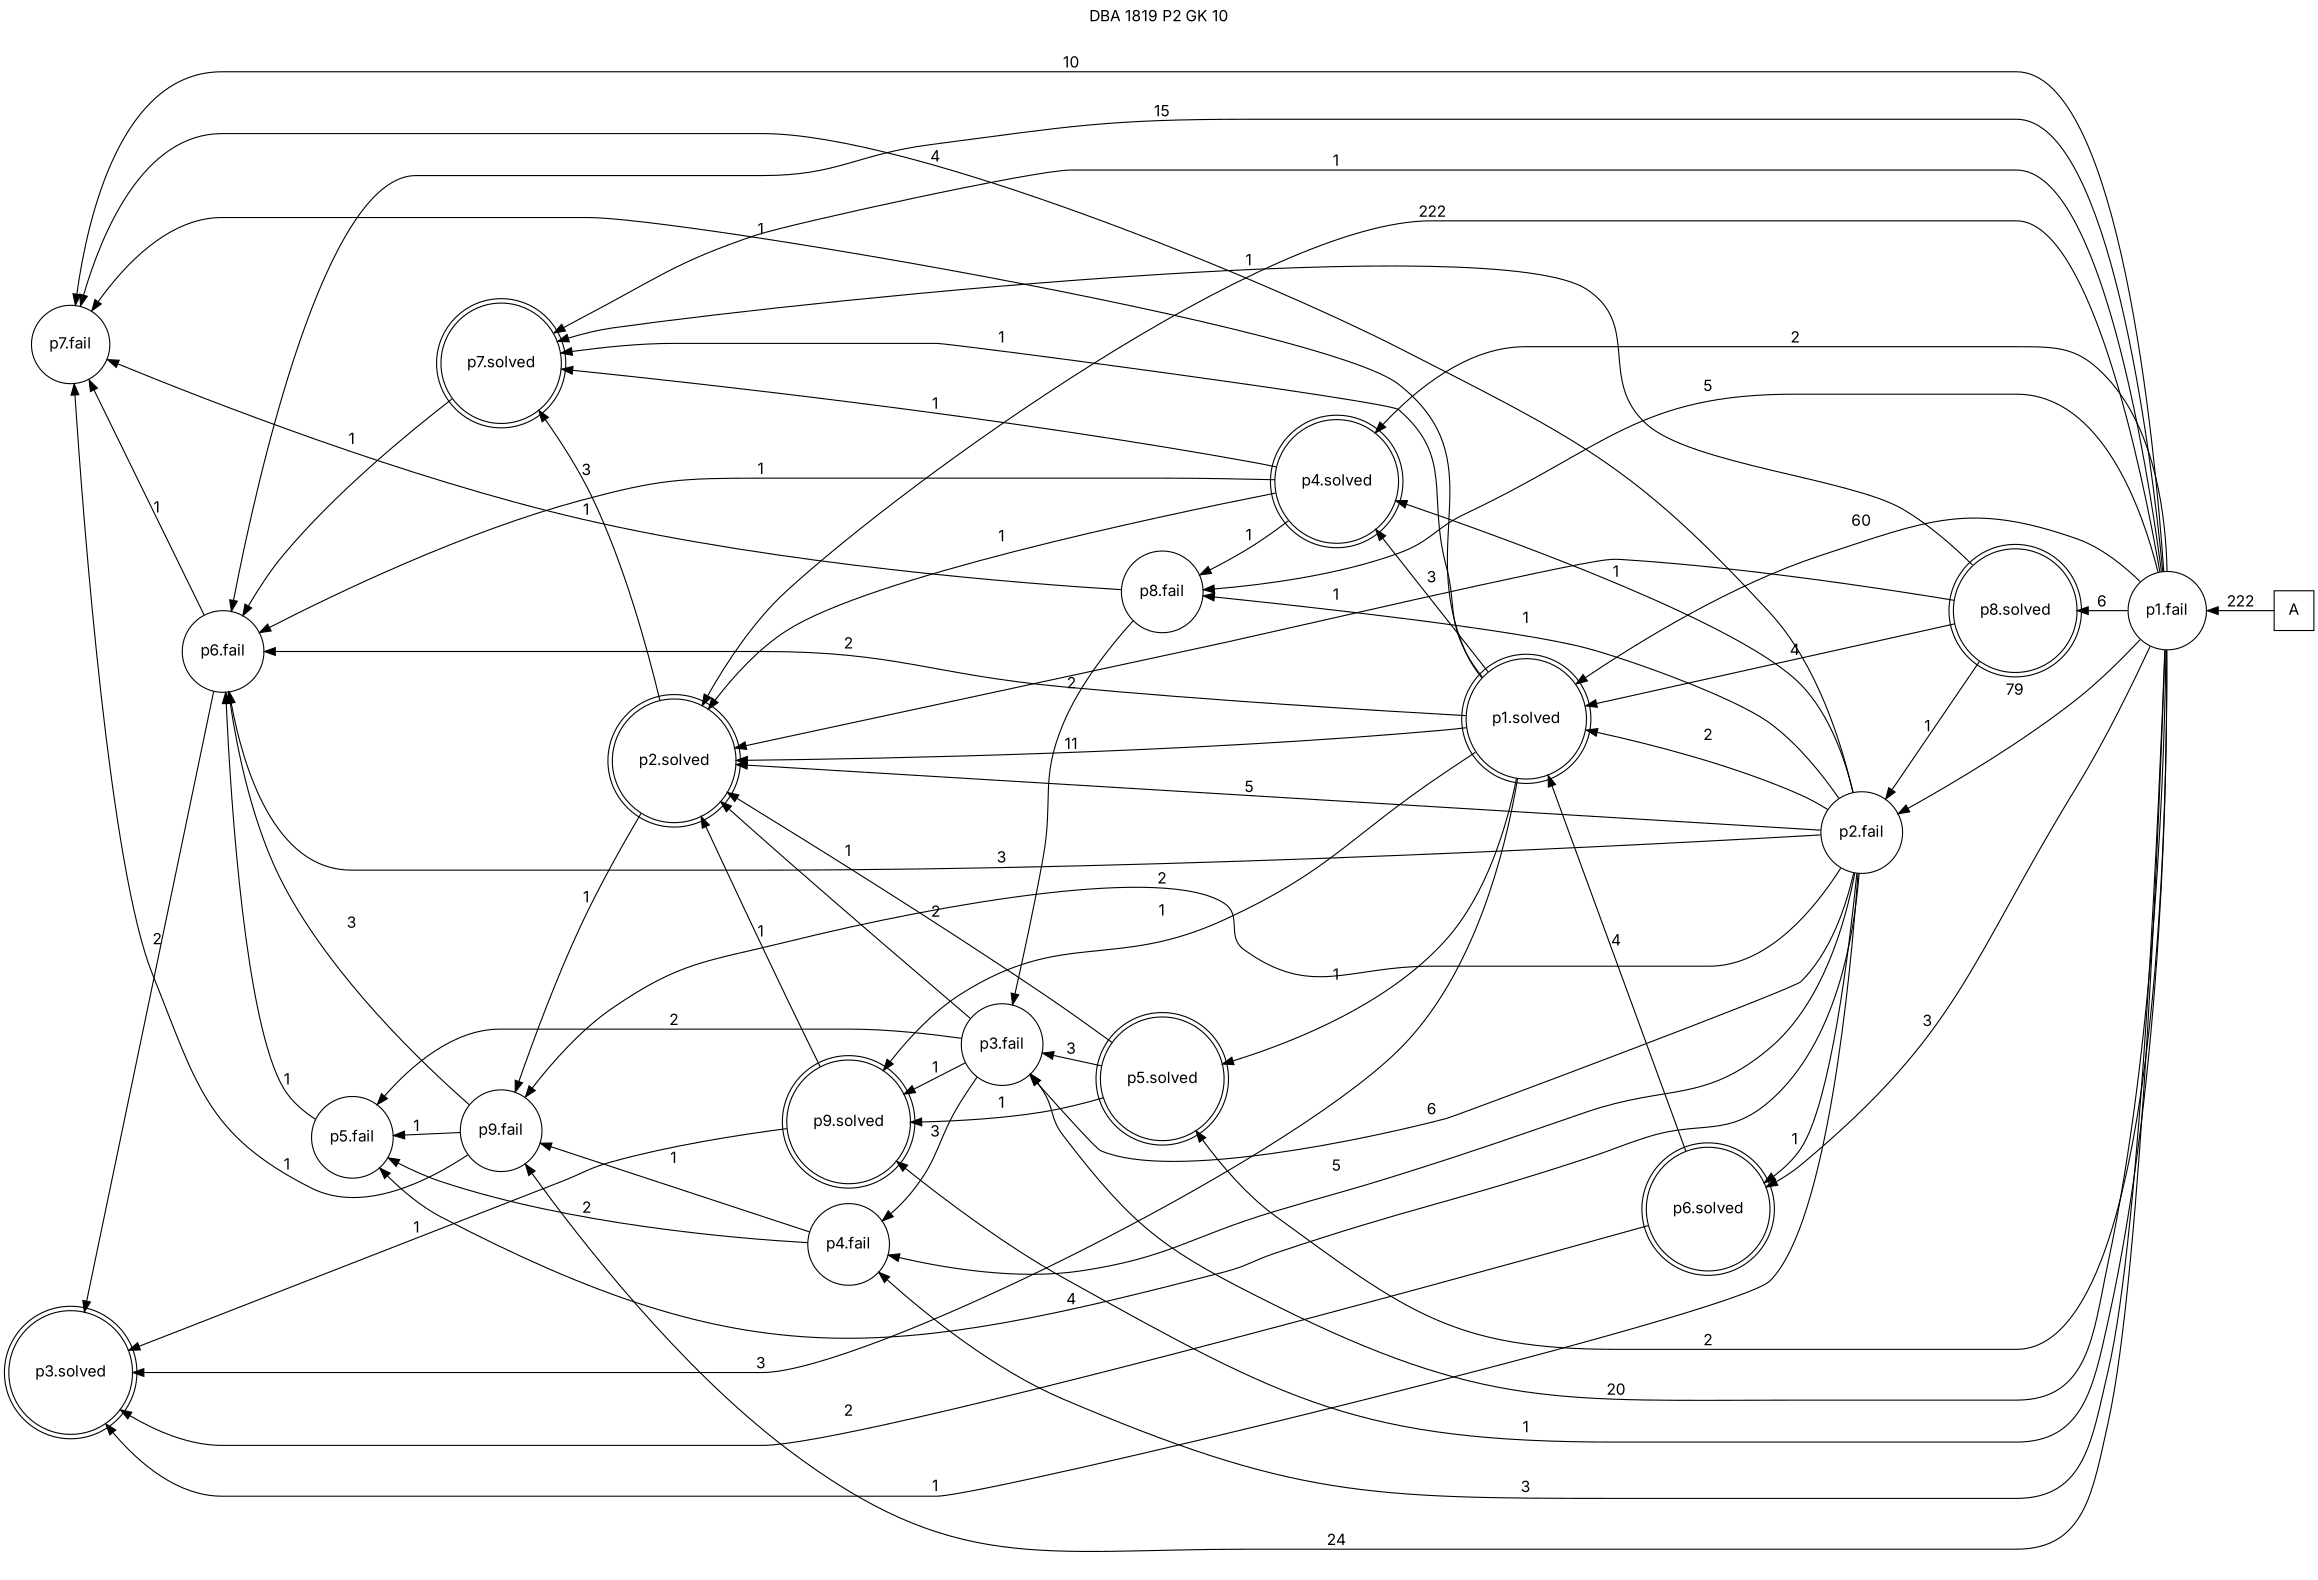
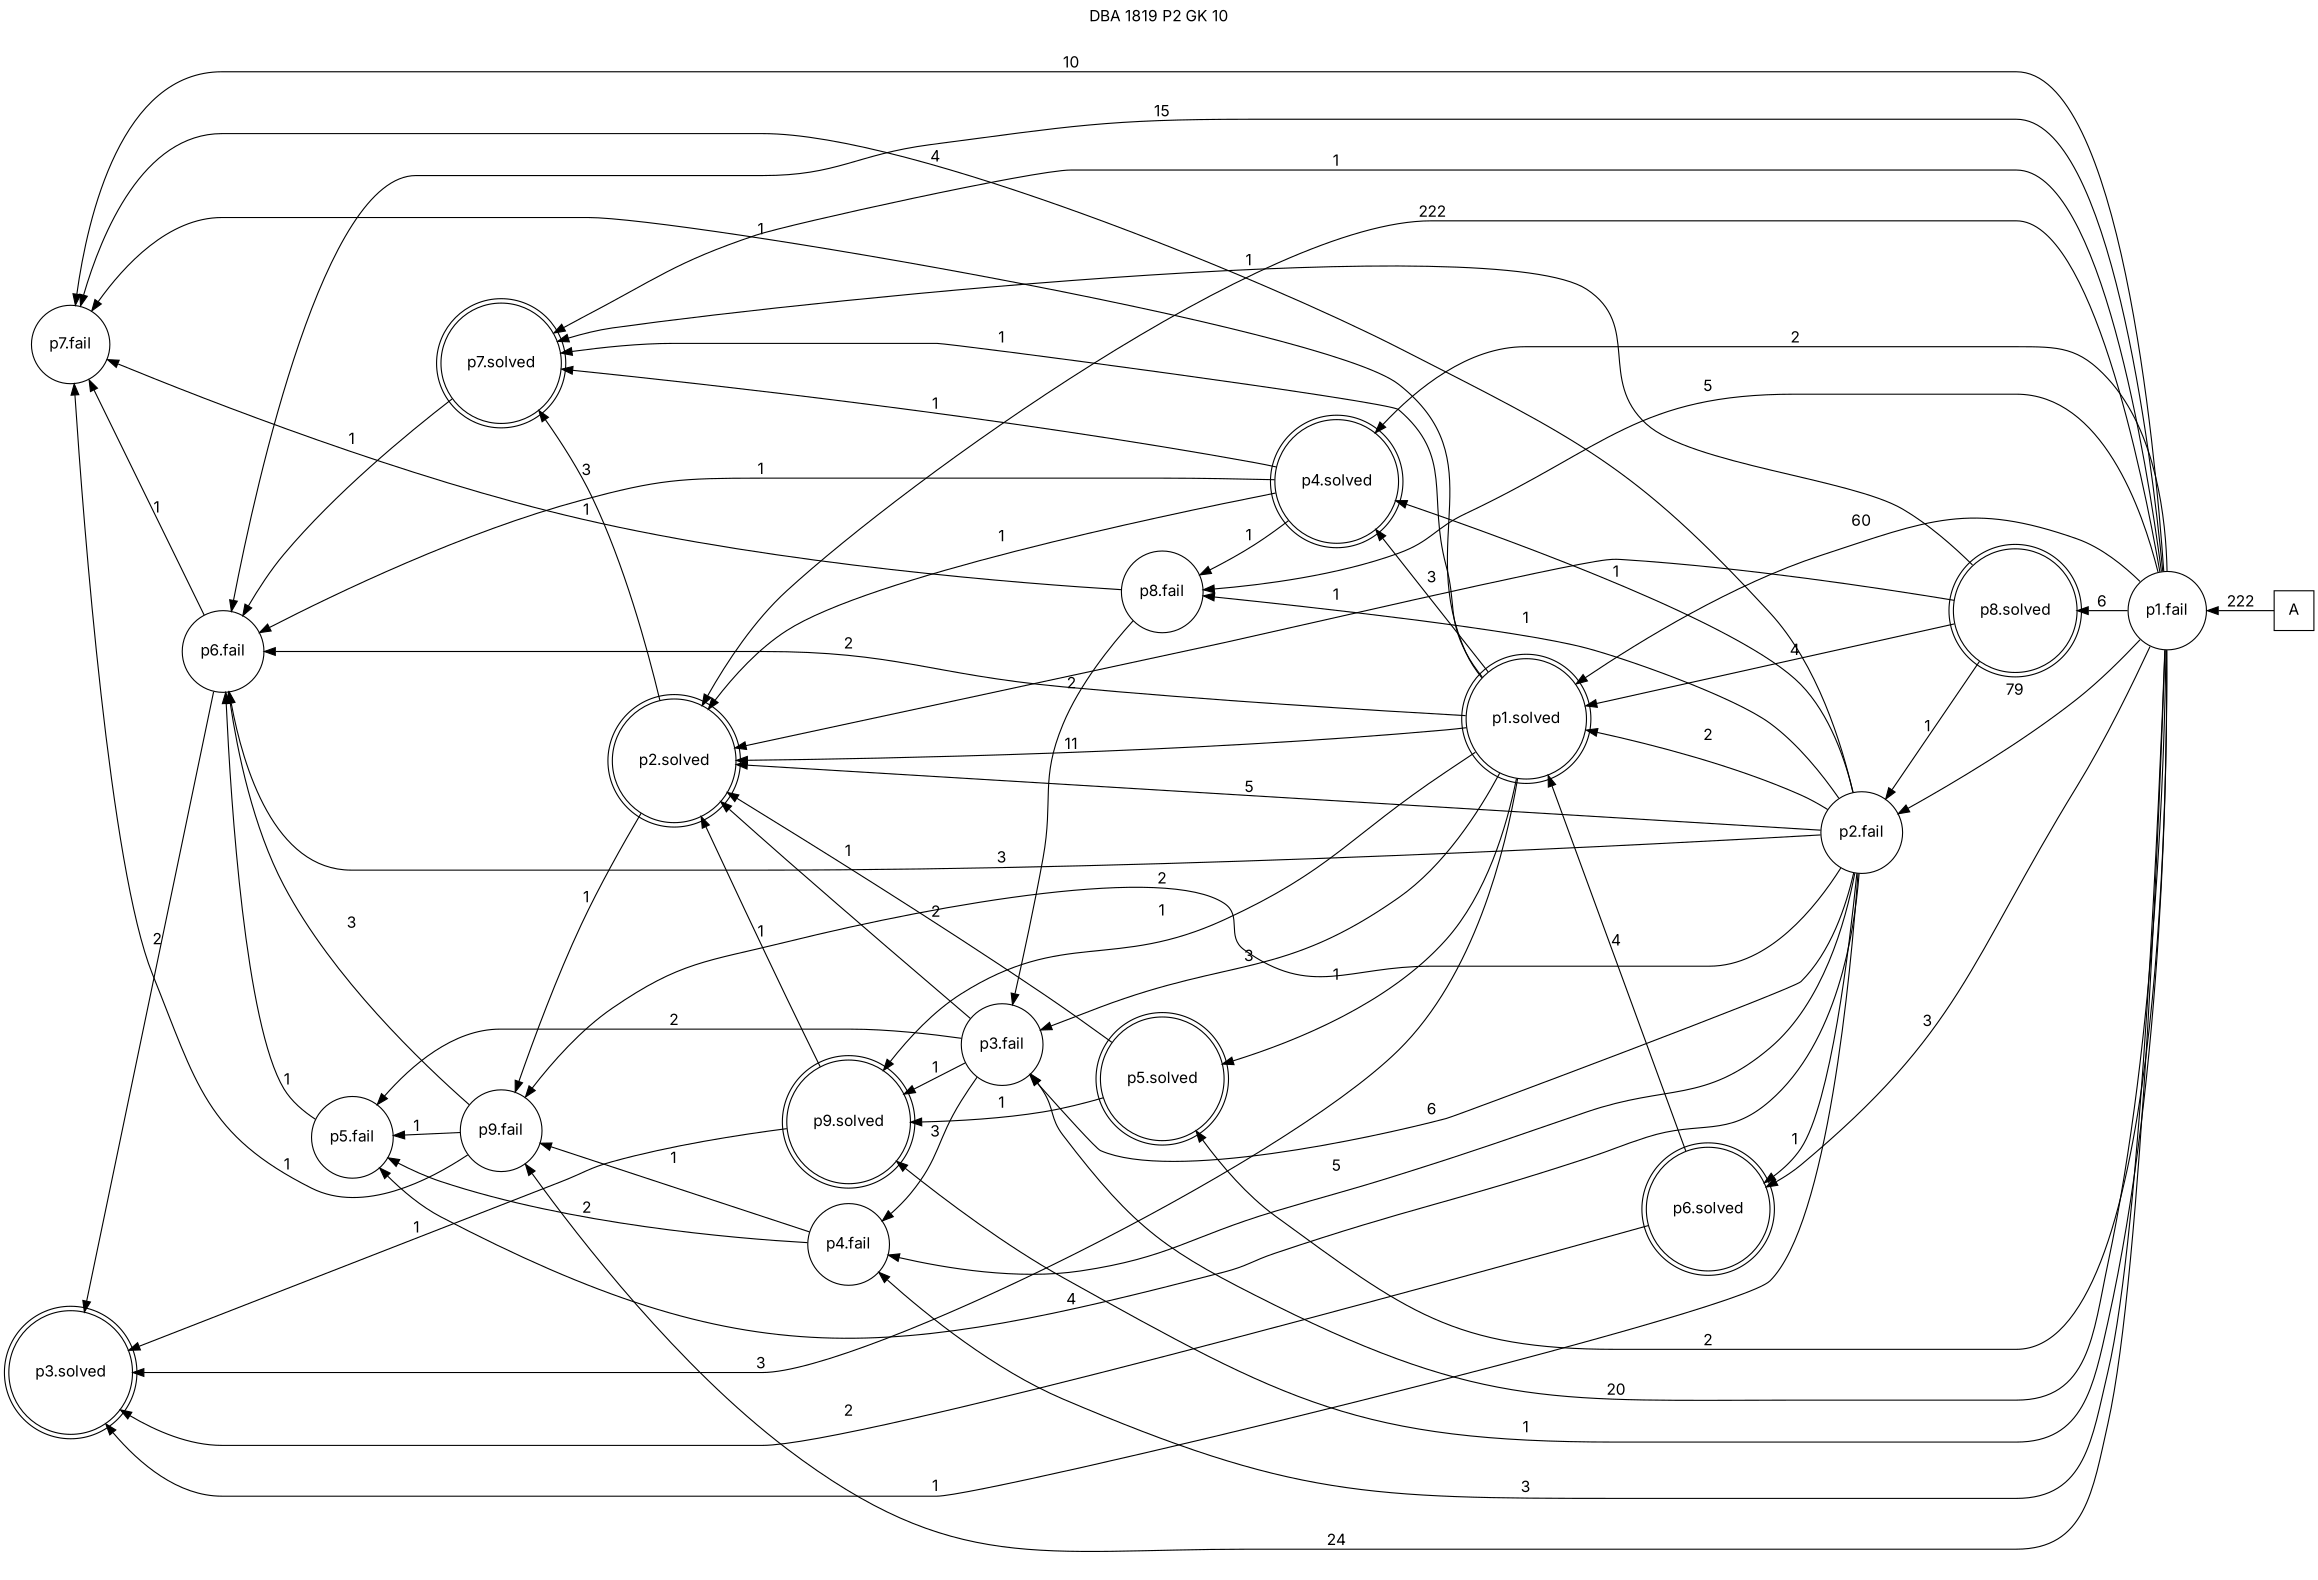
edge "p5.solved" -> "p3.fail": now "p1.solved" -> "p3.fail"
